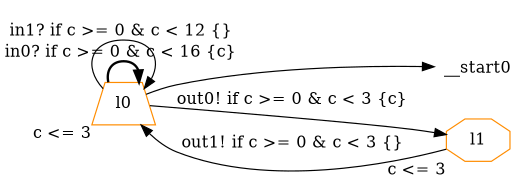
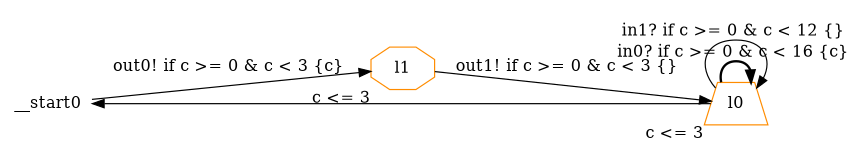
edge "l0 c <= 3" -> "l1 c <= 3": now "__start0" -> "l1 c <= 3"
